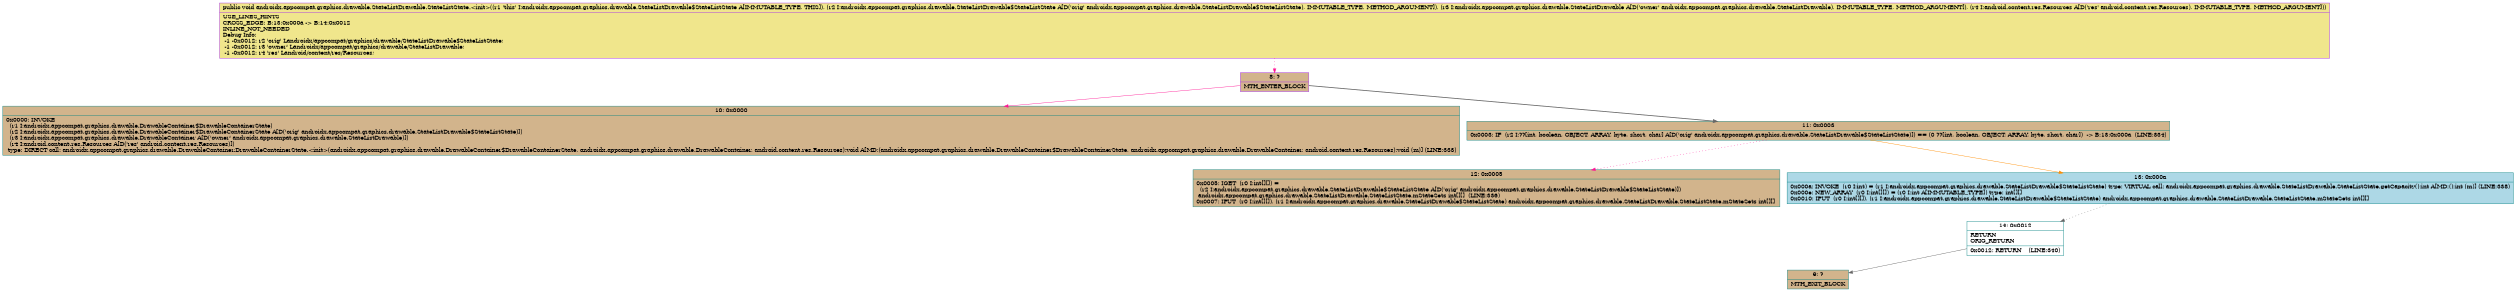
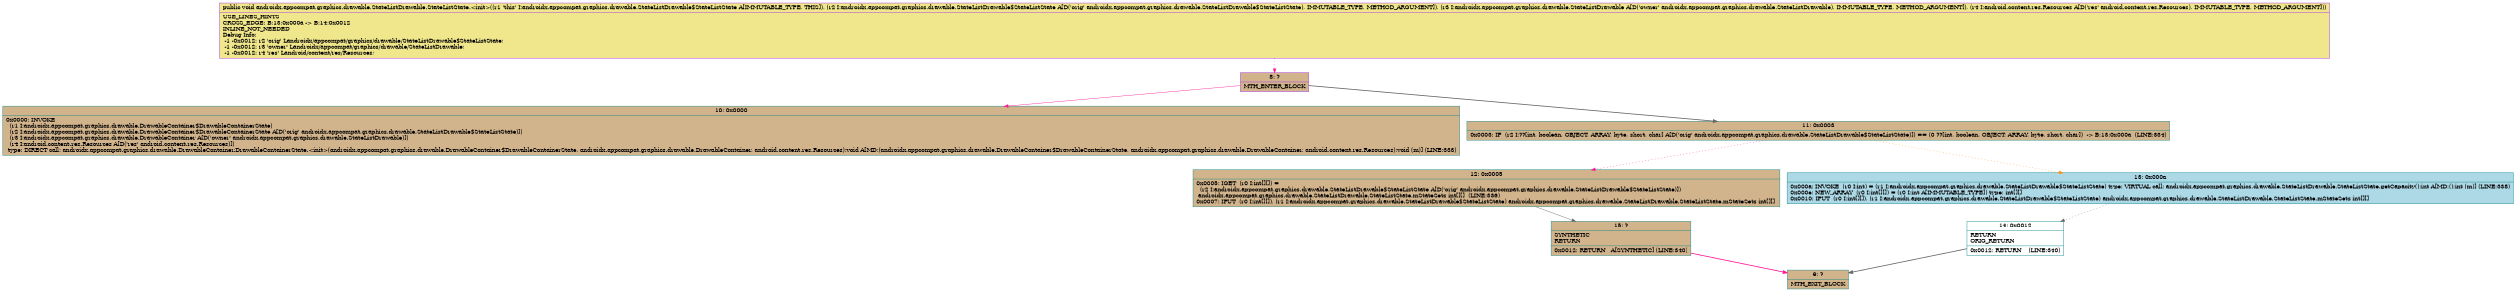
edge "11: 0x0003" -> "13: 0x000a": style solid -> dotted
node "15: ?": added
edge "14: 0x0012" -> "9: ?": style solid -> bold
